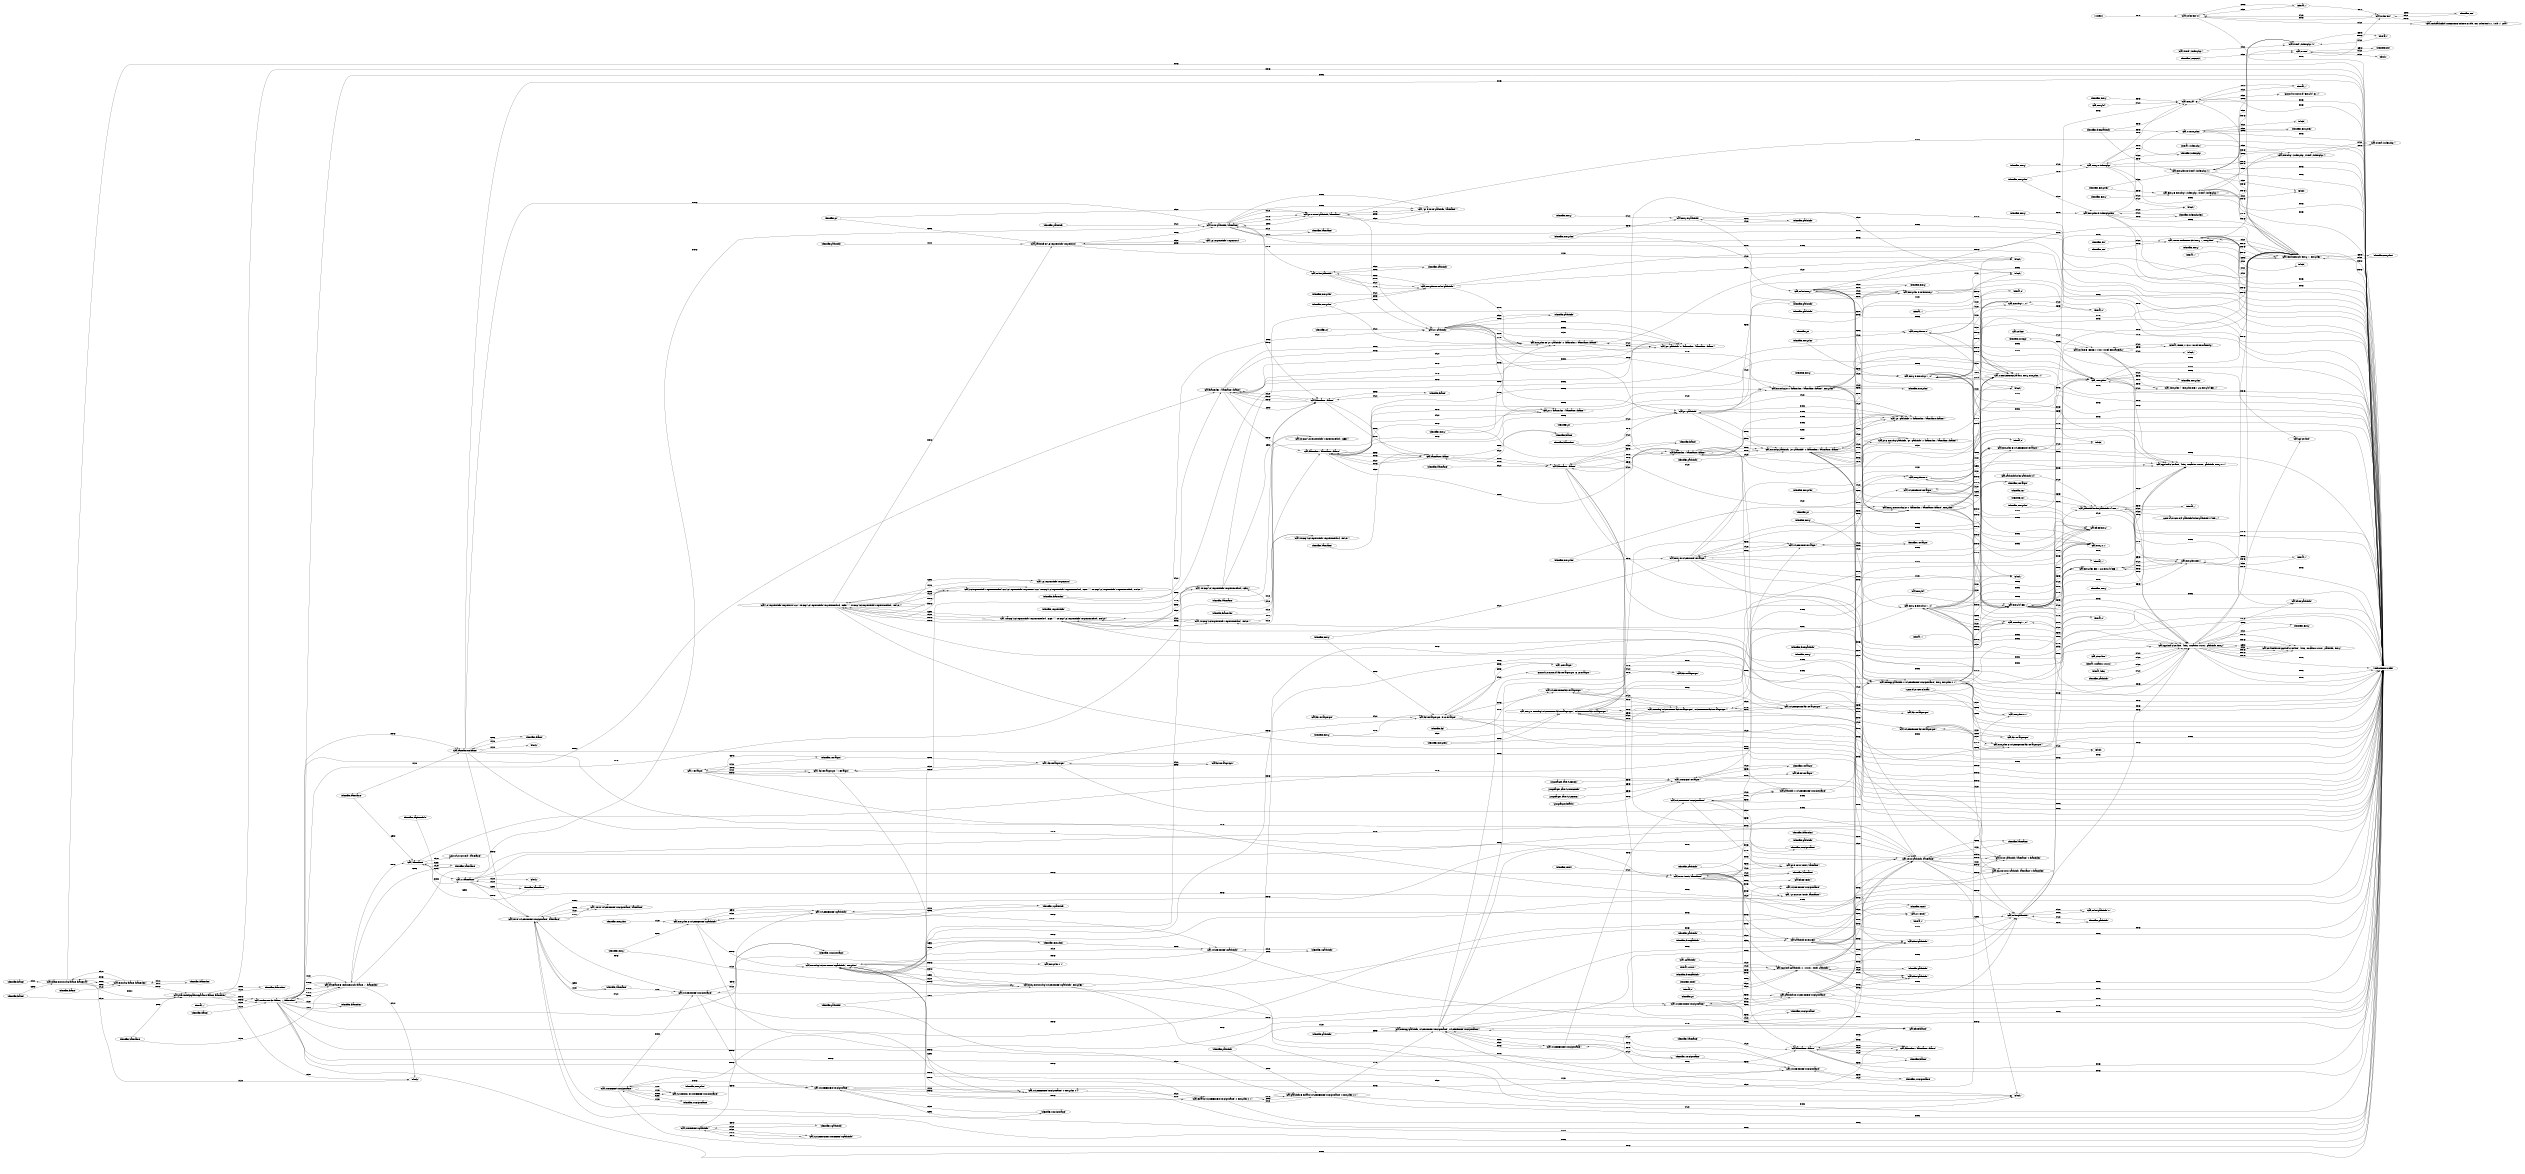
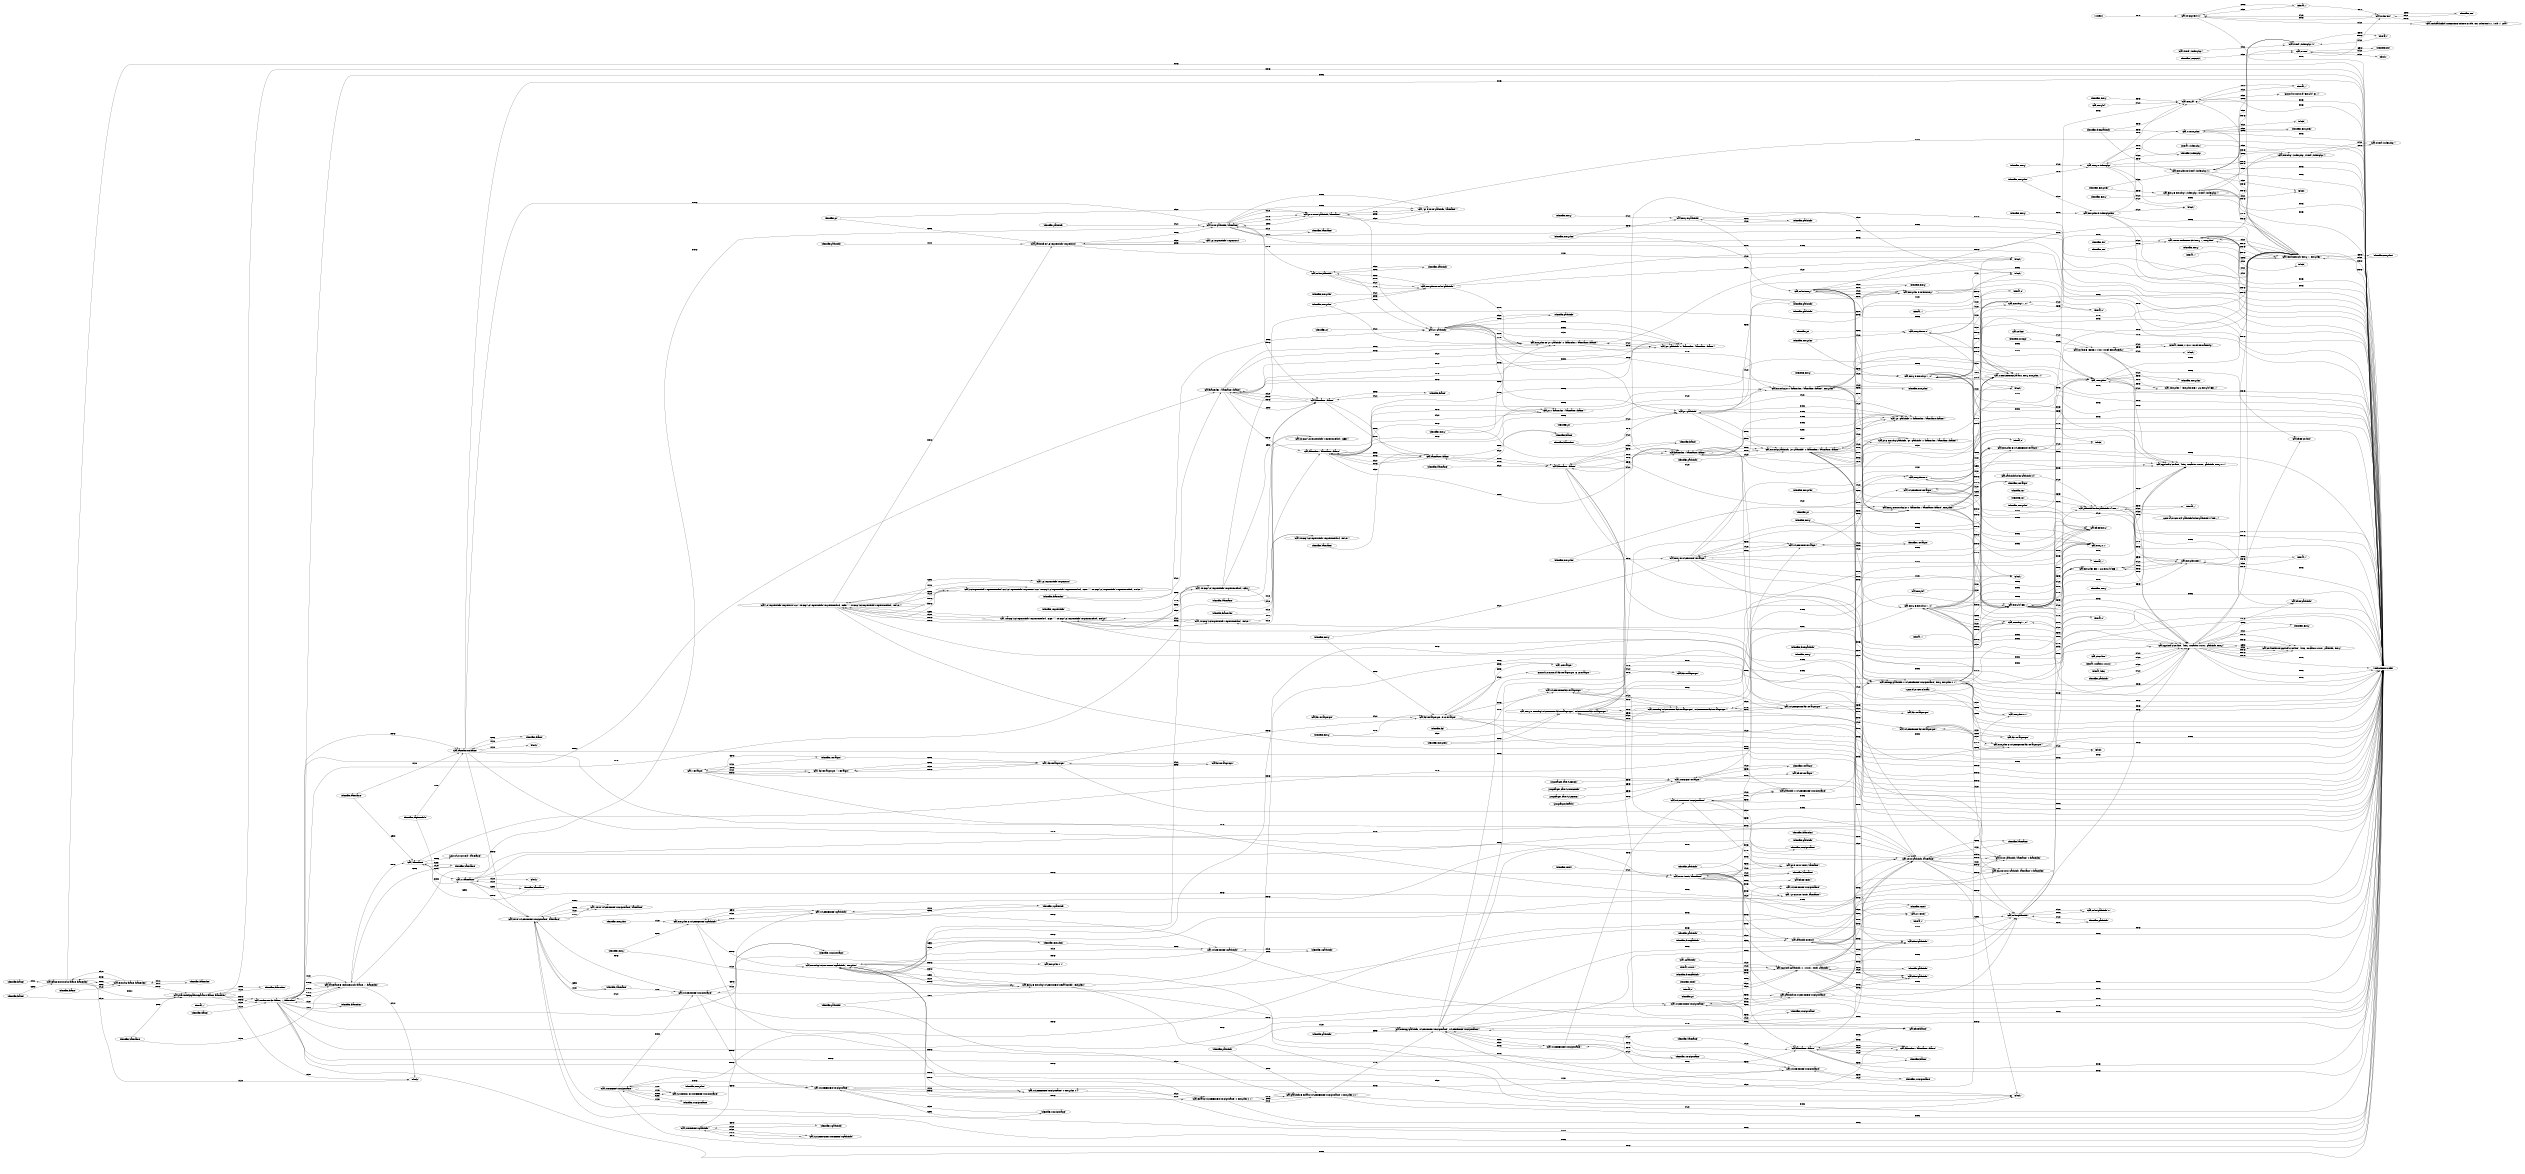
node "(Call,strlen(ext)+1)": label "(Call,strlen(ext)+1)" -> "(Call,strcmp(ext)+1)"
node "(Identifier,index_php_len)": removed
edge "(Identifier,not_cgi)" -> "(MethodReturn,RET)": now "(Call,Z_STRLEN_P(retval_ptr))" -> "(MethodReturn,RET)"
node "(Call,cgi(ctr.line))": label "(Call,cgi(ctr.line))" -> "(Call,efree(ctr.line))"
edge "(Call,estrndup(Z_STRVAL_PP(z_path_info), entry_len))" -> "(Call,!entry_len)": removed, label "DDG:"
edge "(Identifier,sapi_module)" -> "(Call,basename = fname)": added, label "CFG:"
edge "(Call,!basename)" -> "(ControlStructure,if (!basename))": label "AST: " -> "DDG: "
node "(Call,path_info = request)": label "(Call,path_info = request)" -> "(Call,path_info = testit)"
edge "(Call,!fci.retval_ptr_ptr || !retval_ptr)" -> "(Call,Z_STRLEN_PP(z_script_name) + entry_len + 1)": now "(Call,!fci.retval_ptr_ptr || !retval_ptr)" -> "(Call,!fci.retval_ptr_ptr)"
node "(Call,fname = estrndup(fname, fname_val))": label "(Call,fname = estrndup(fname, fname_val))" -> "(Call,fname = estrndup(fname, fname_len))"
node "(Call,entry = estrndup(Z_STRVAL_PP(z_path_info), entry_len))": label "(Call,entry = estrndup(Z_STRVAL_PP(z_path_info), entry_len))" -> "(Call,entry = estrndup(Z_STRVAL_PP(z_emalloc_info), entry_len))"
